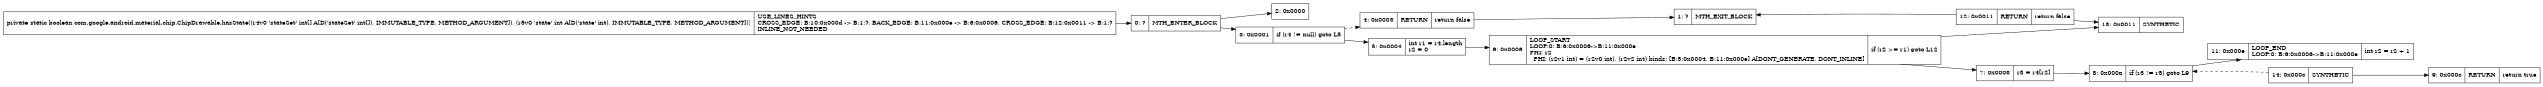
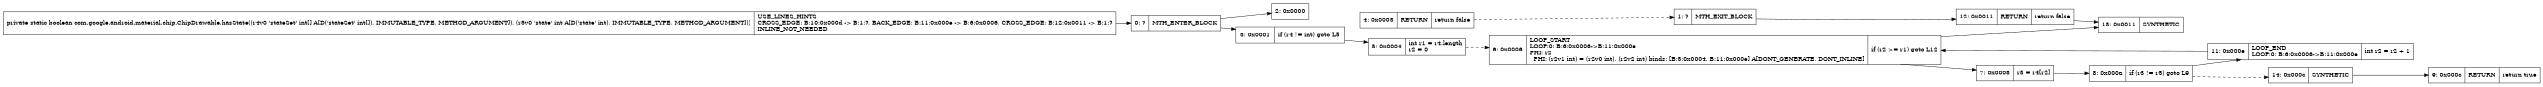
edge "12: 0x0011" -> "1: ?": reversed
edge "4: 0x0003" -> "1: ?": style solid -> dashed
edge "3: 0x0001" -> "4: 0x0003": removed
node "3: 0x0001": text "if (r4 != null) goto L5" -> "if (r4 != int) goto L5"
edge "5: 0x0004" -> "6: 0x0006": style solid -> dashed
edge "11: 0x000e" -> "6: 0x0006": added
edge "14: 0x000c" -> "8: 0x000a": reversed
